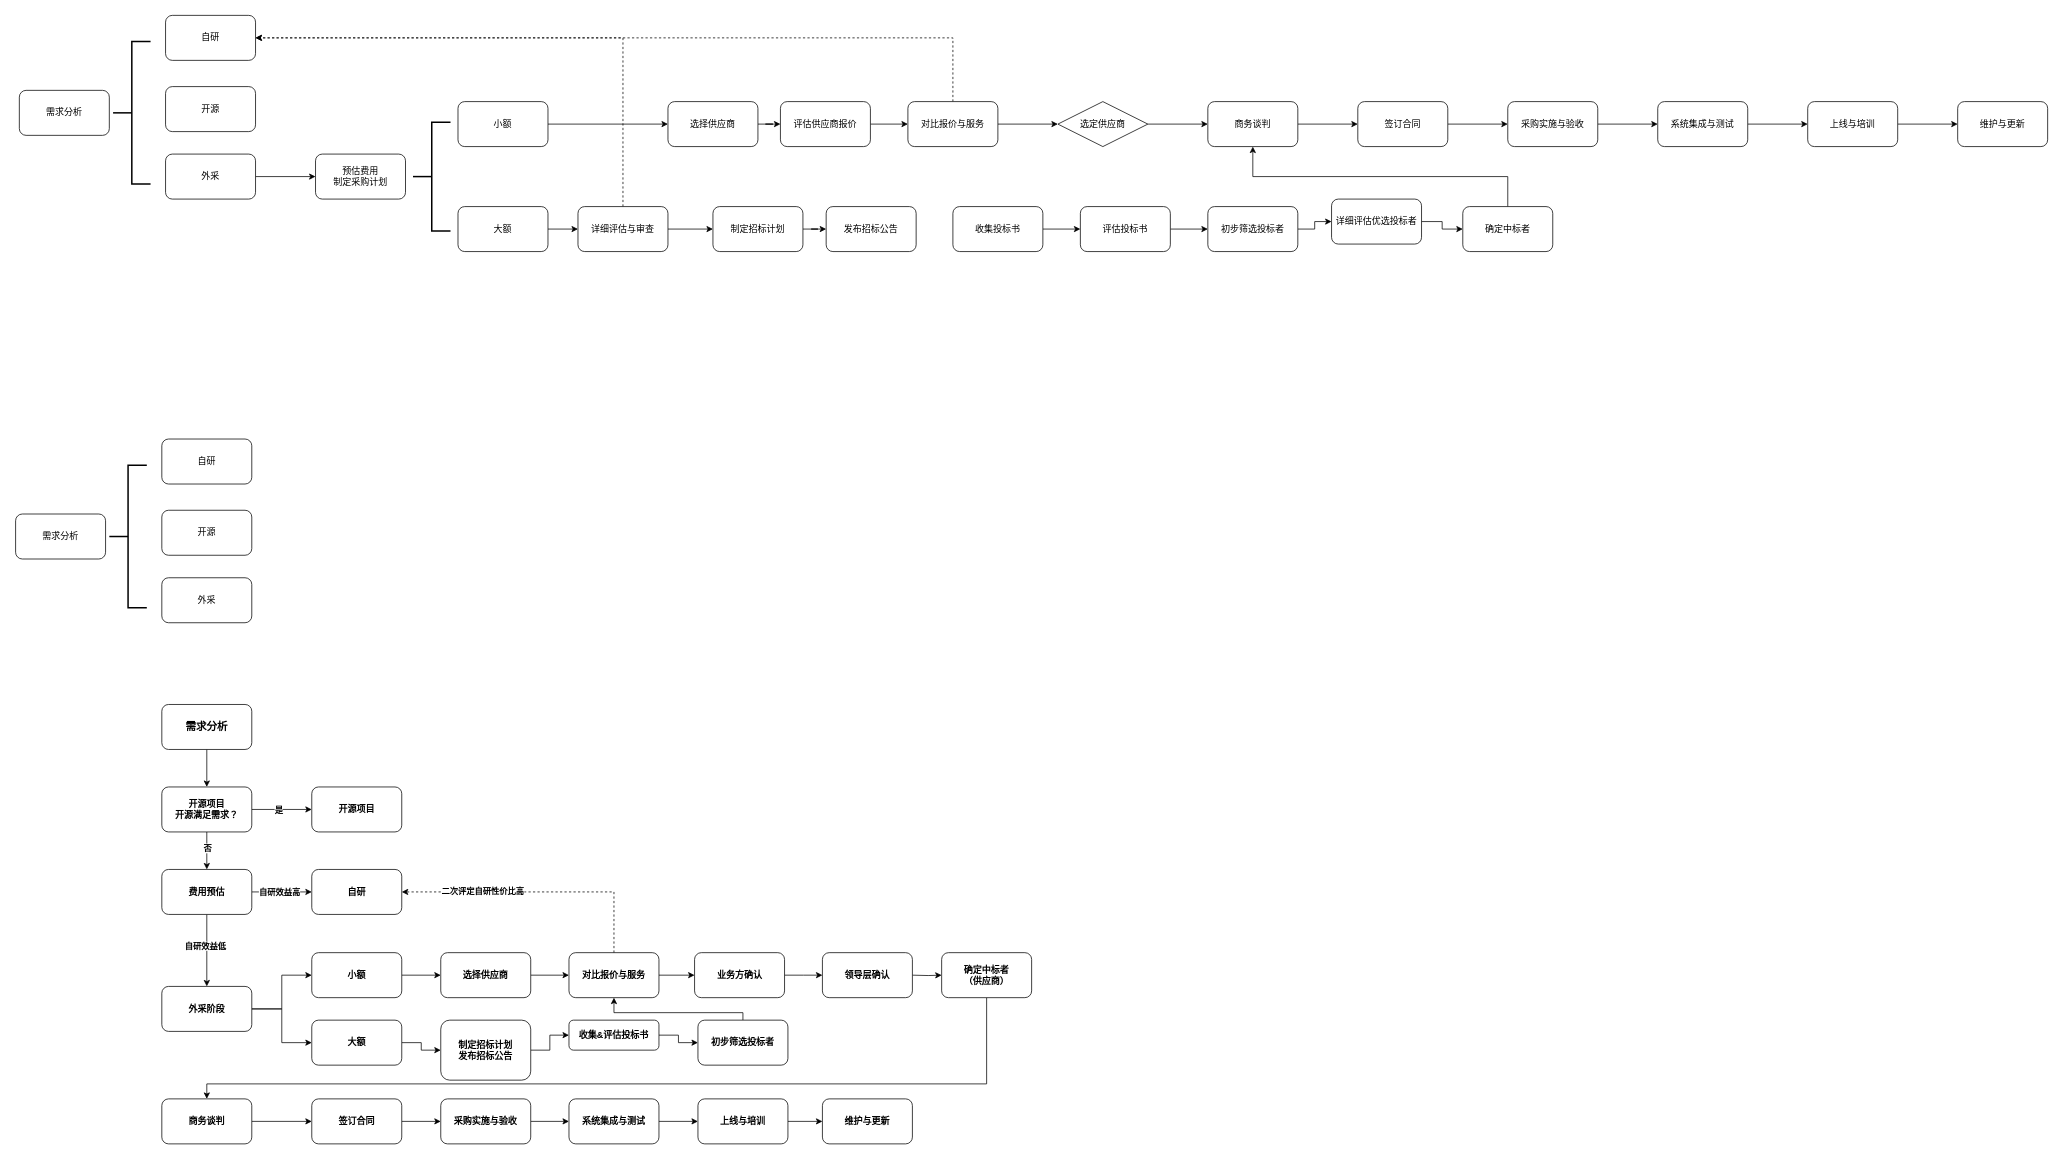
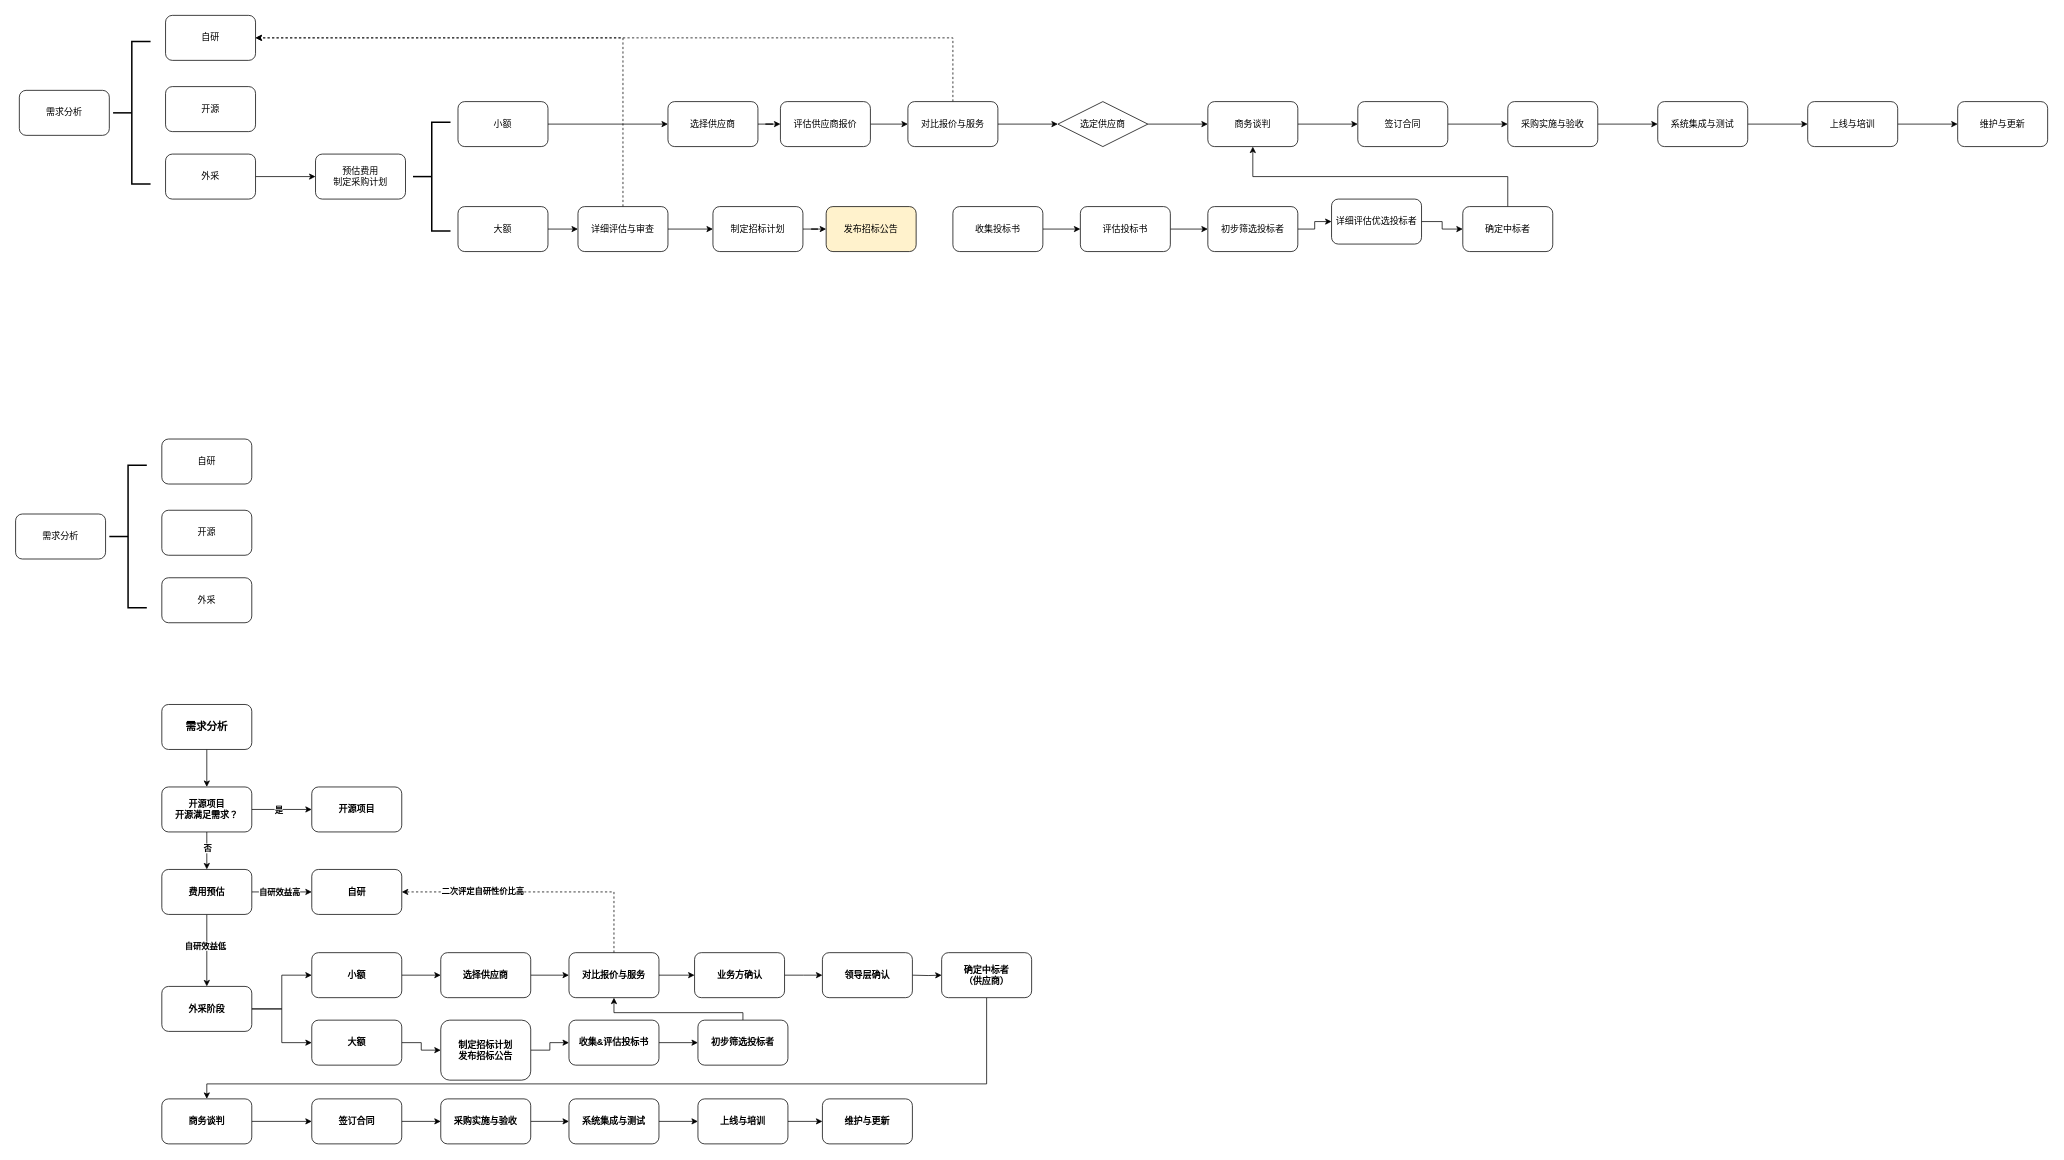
node "发布招标公告": fillcolor #ffffff -> #fff2cc
node "收集&评估投标书": size 90x30 -> 90x45
